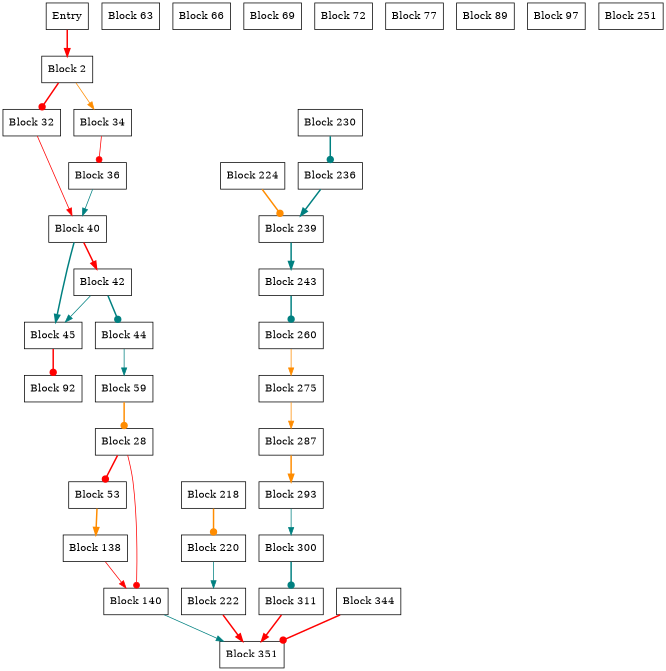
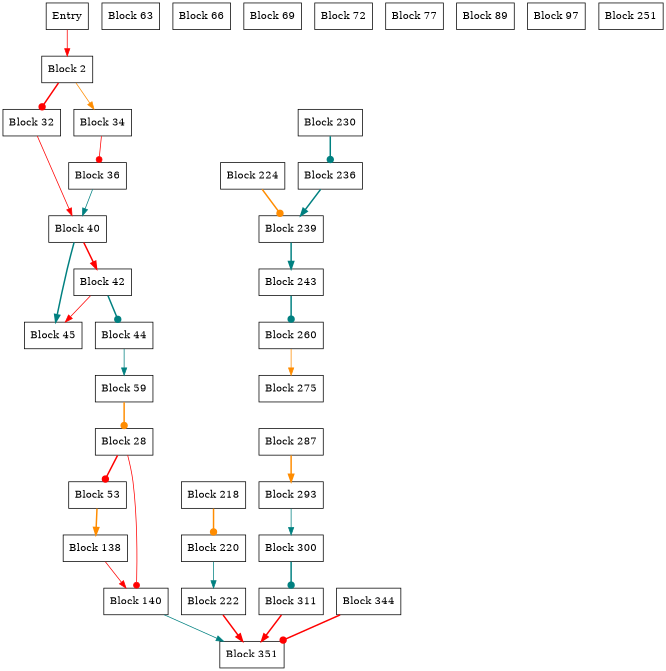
edge "Entry" -> "Block 2": style bold -> solid
edge "Block 42" -> "Block 45": color teal -> red
node "Block 92": removed
edge "Block 275" -> "Block 287": removed
